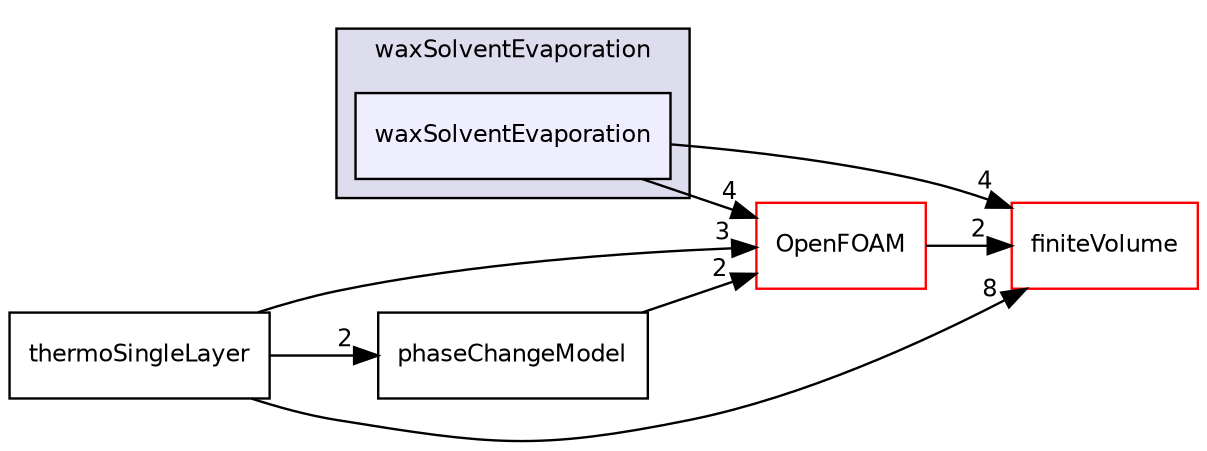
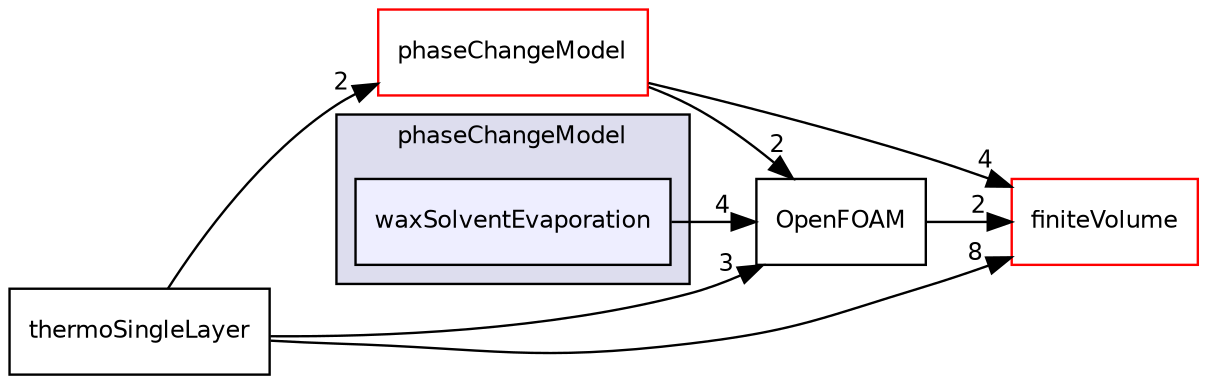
cluster "waxSolventEvaporation": label "waxSolventEvaporation" -> "phaseChangeModel"
edge "waxSolventEvaporation" -> "finiteVolume": now "phaseChangeModel" -> "finiteVolume"
node "OpenFOAM": color red -> black
node "phaseChangeModel": color black -> red
